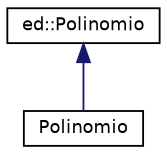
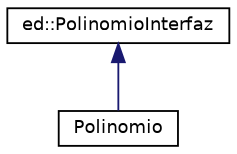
node "ed::Polinomio": label "ed::Polinomio" -> "ed::PolinomioInterfaz"
